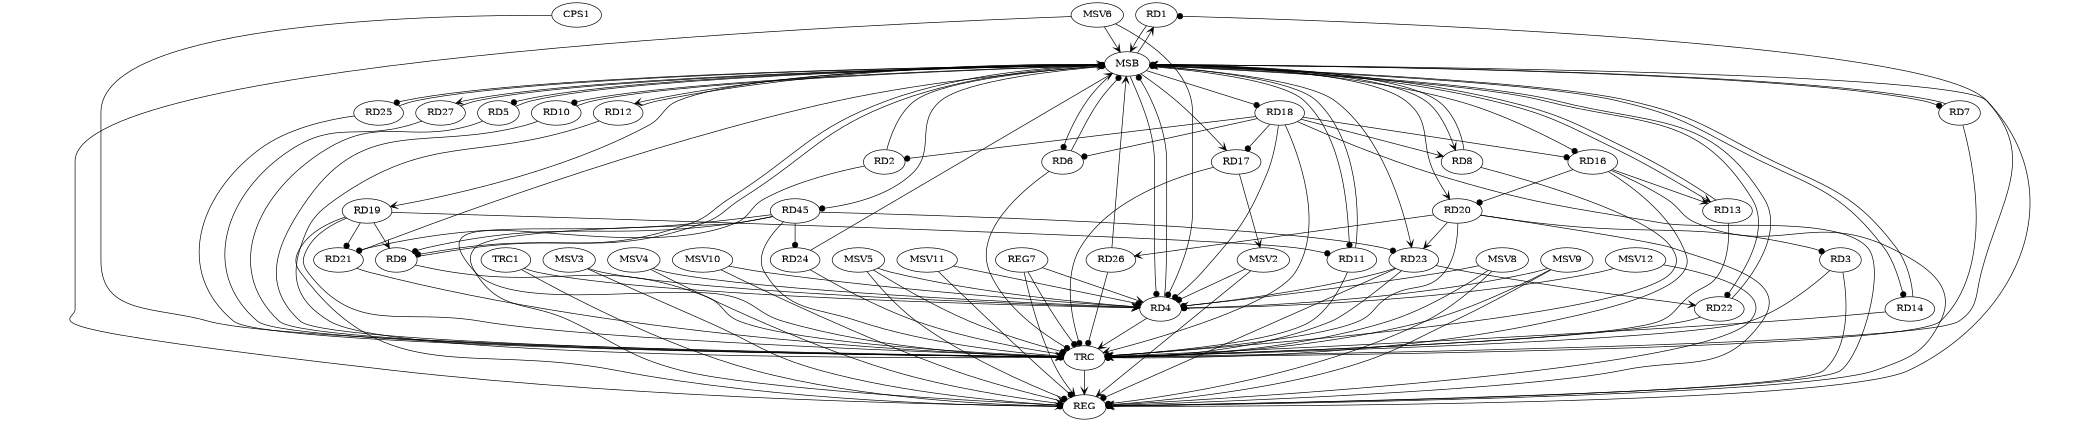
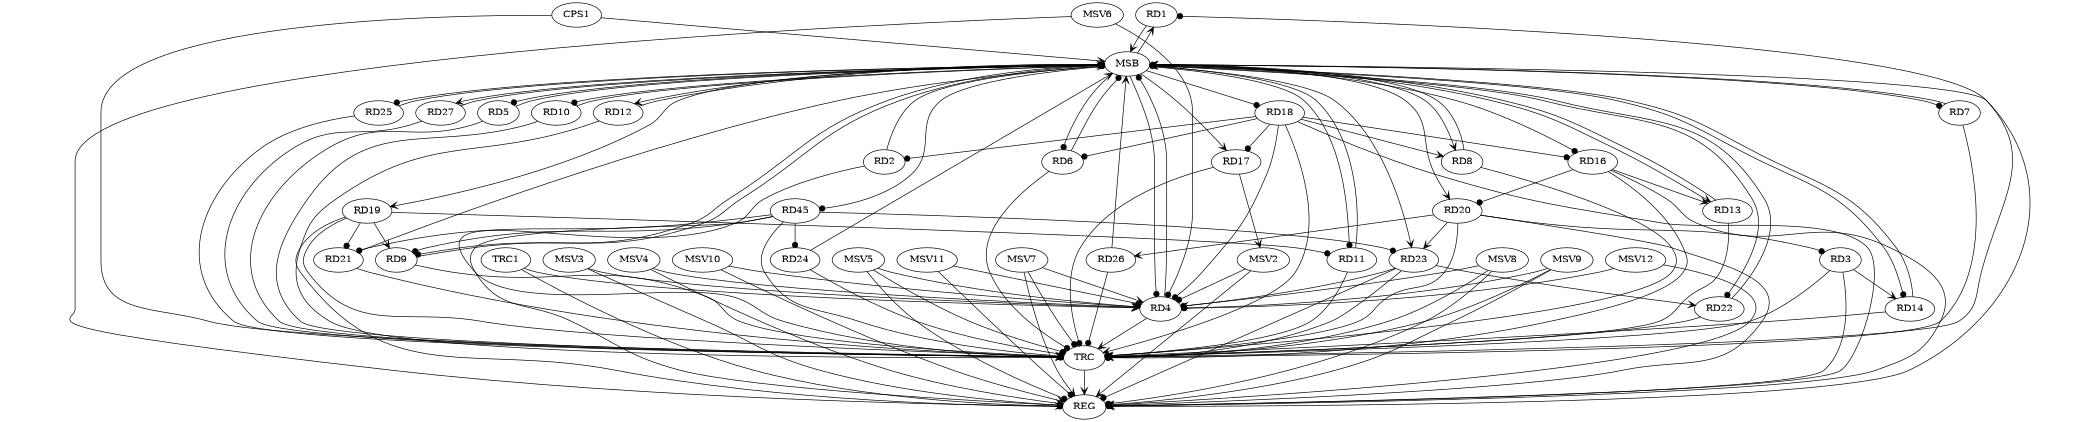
edge "MSV6" -> "MSB": now "CPS1" -> "MSB"
node "REG7": label "REG7" -> "MSV7"
edge "RD3" -> "RD14": added
